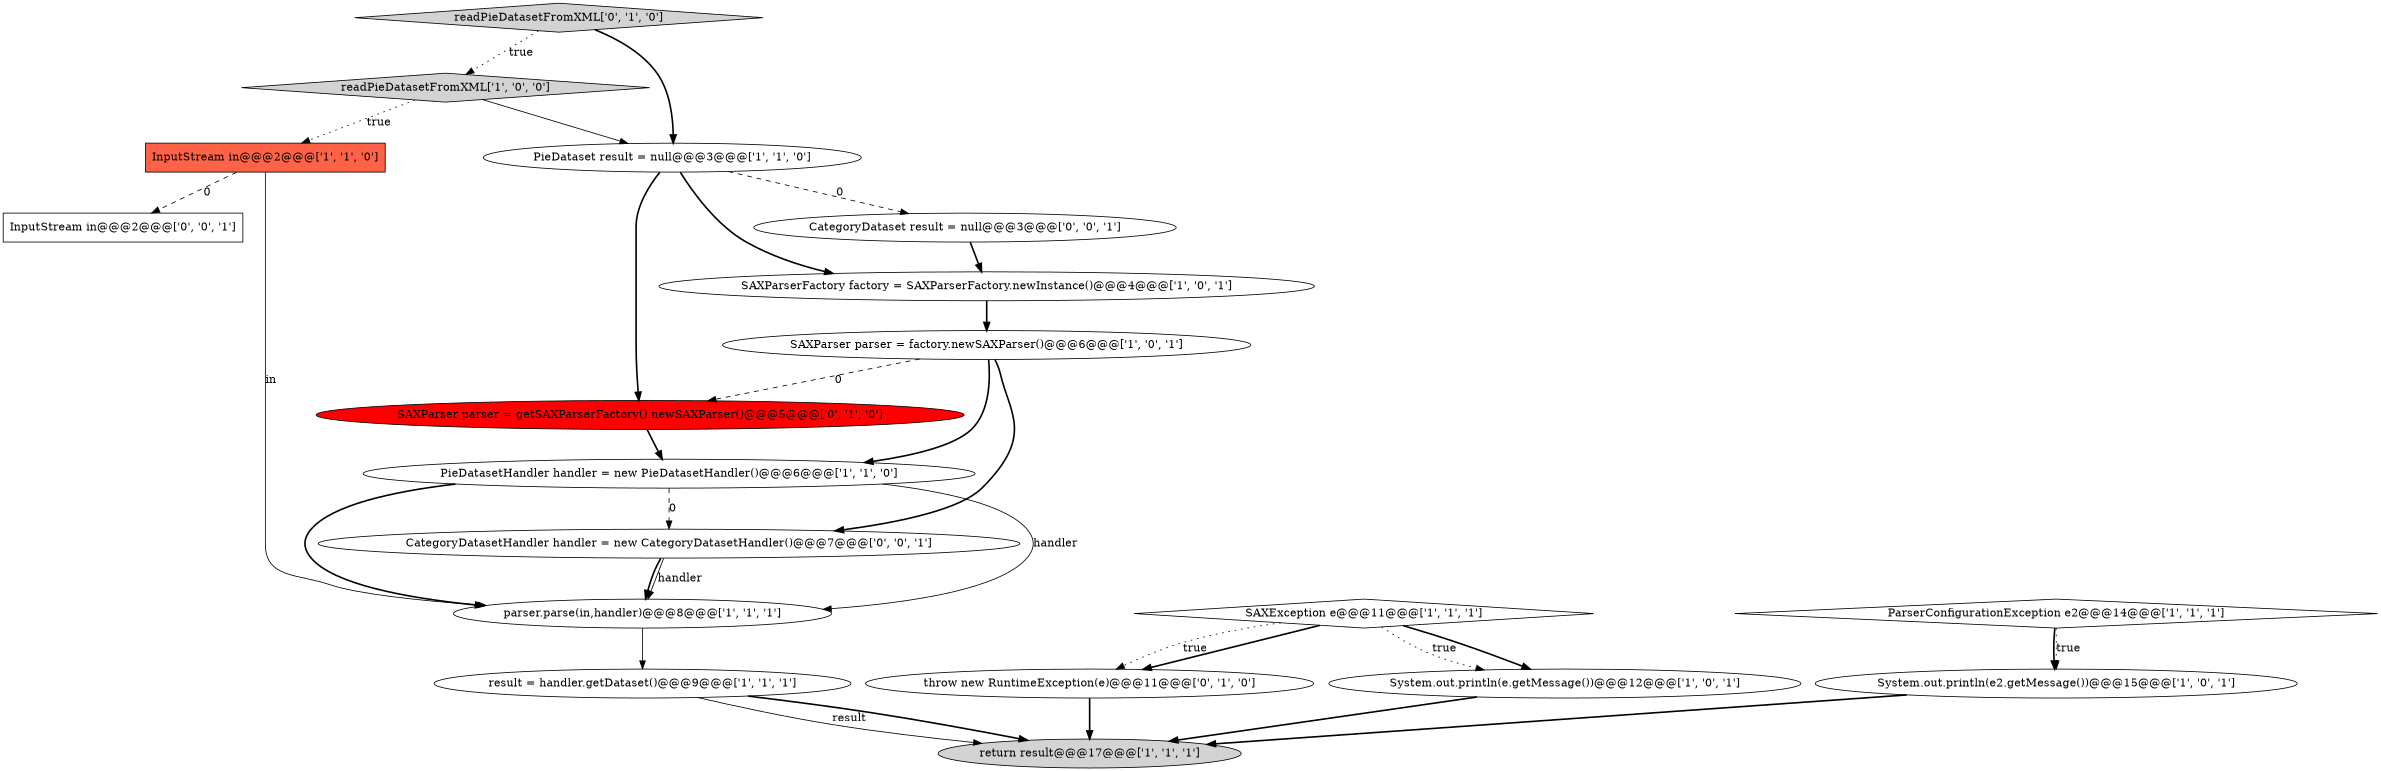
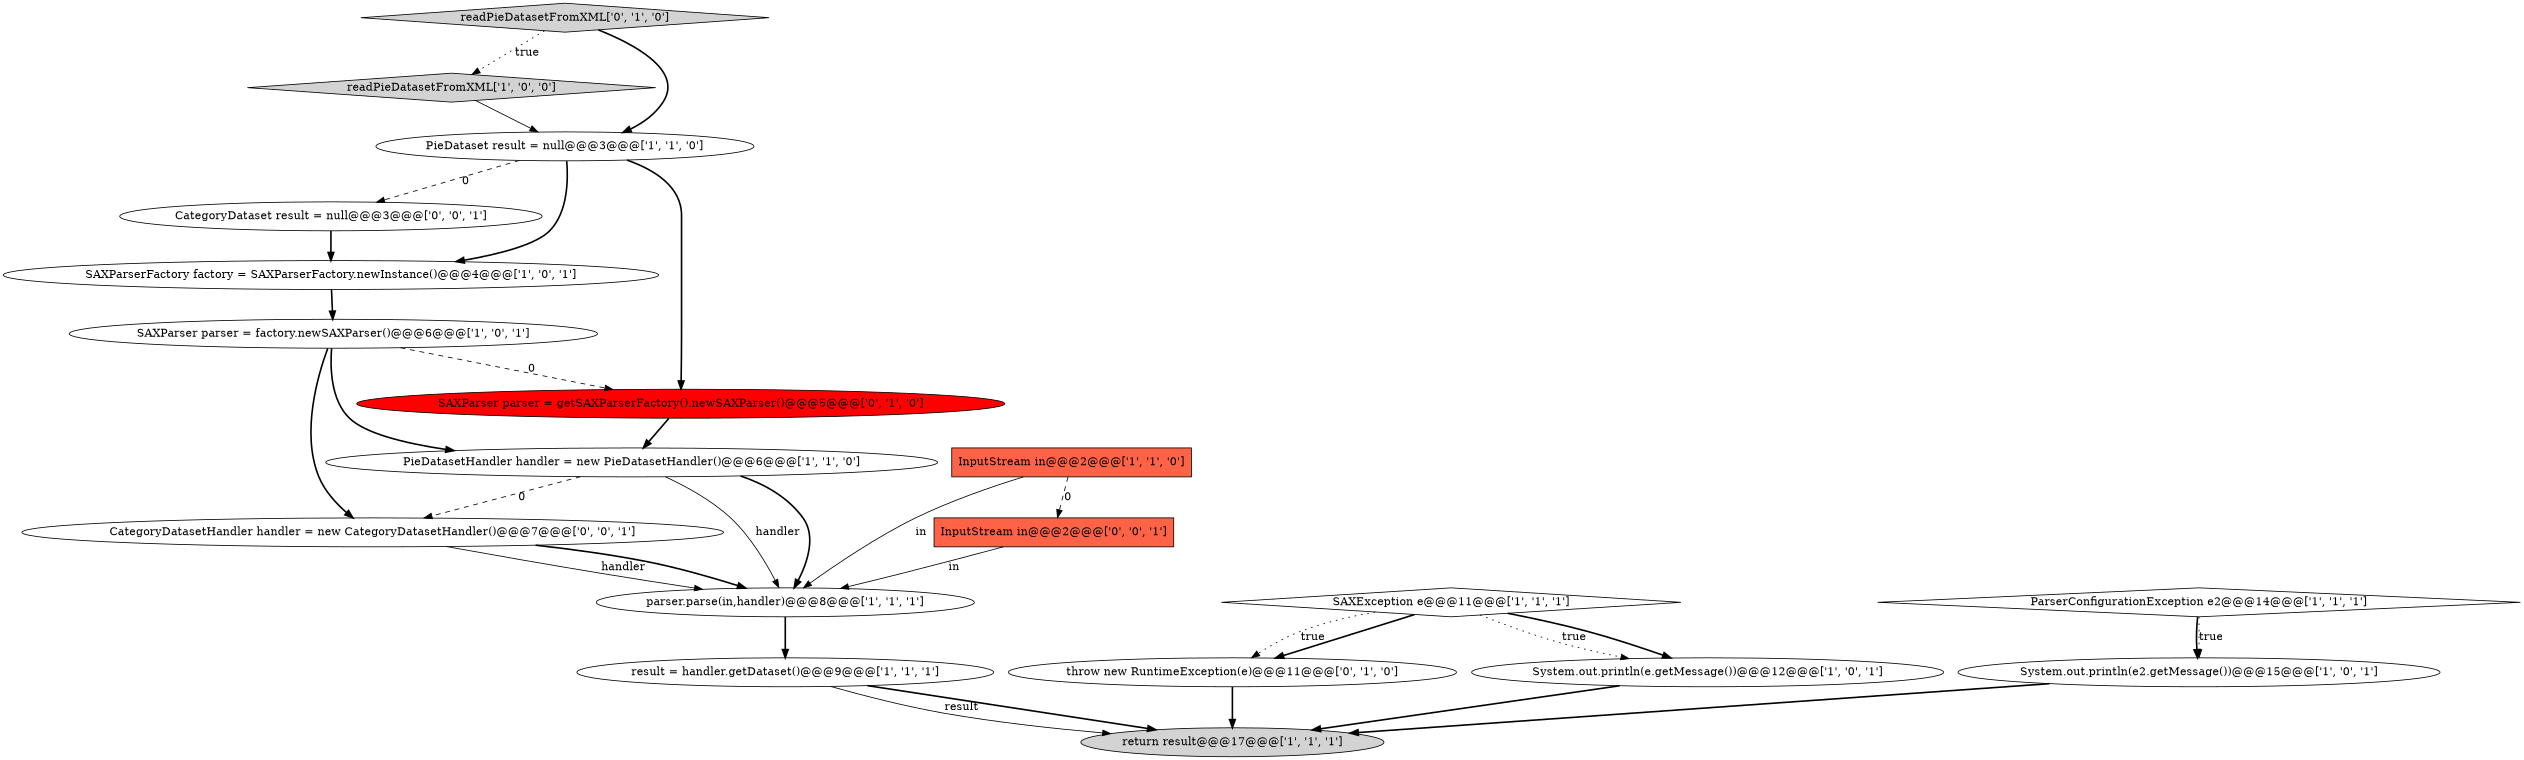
edge "readPieDatasetFromXML['1', '0', '0']" -> "InputStream in@@@2@@@['1', '1', '0']": removed, label "true"
node "InputStream in@@@2@@@['0', '0', '1']": fillcolor white -> tomato
edge "InputStream in@@@2@@@['0', '0', '1']" -> "parser.parse(in,handler)@@@8@@@['1', '1', '1']": added, label "in"
edge "parser.parse(in,handler)@@@8@@@['1', '1', '1']" -> "result = handler.getDataset()@@@9@@@['1', '1', '1']": style solid -> bold
